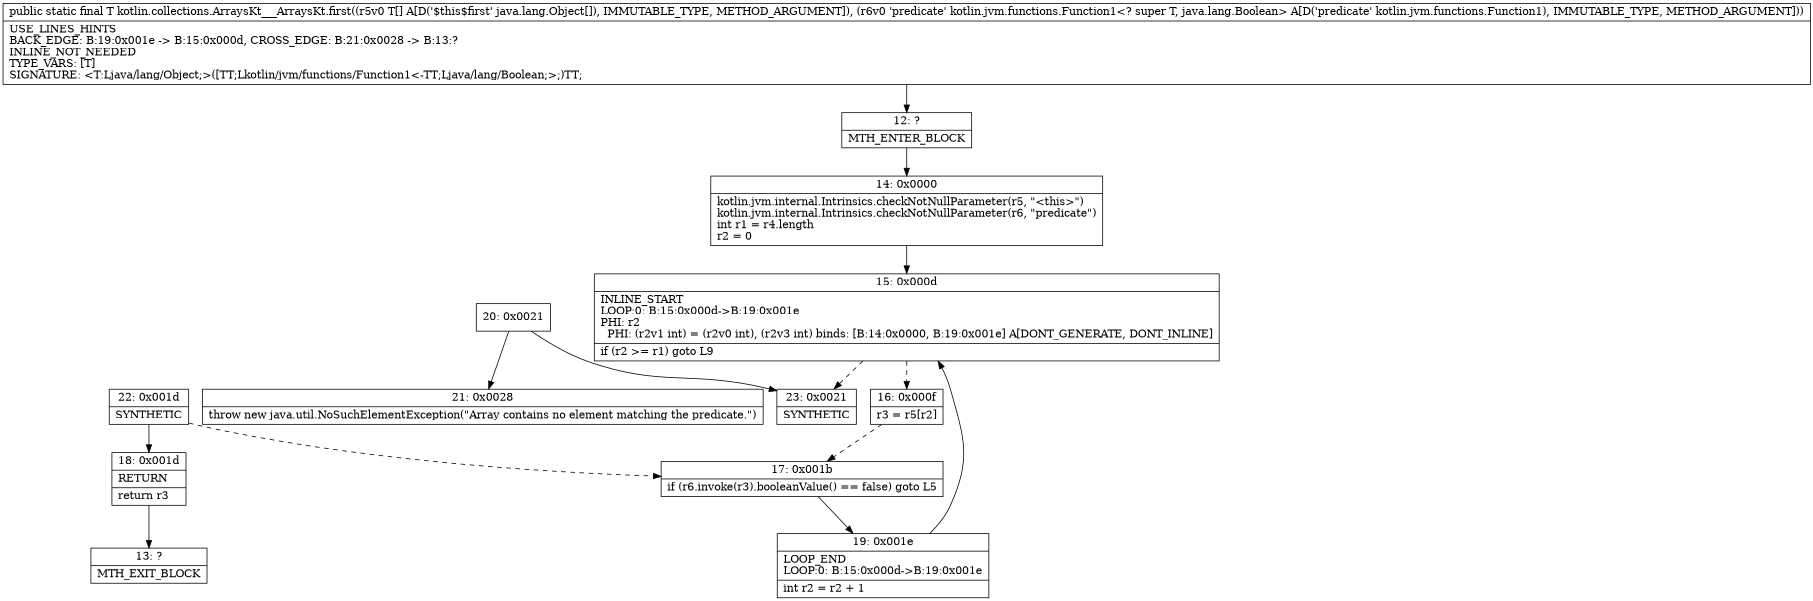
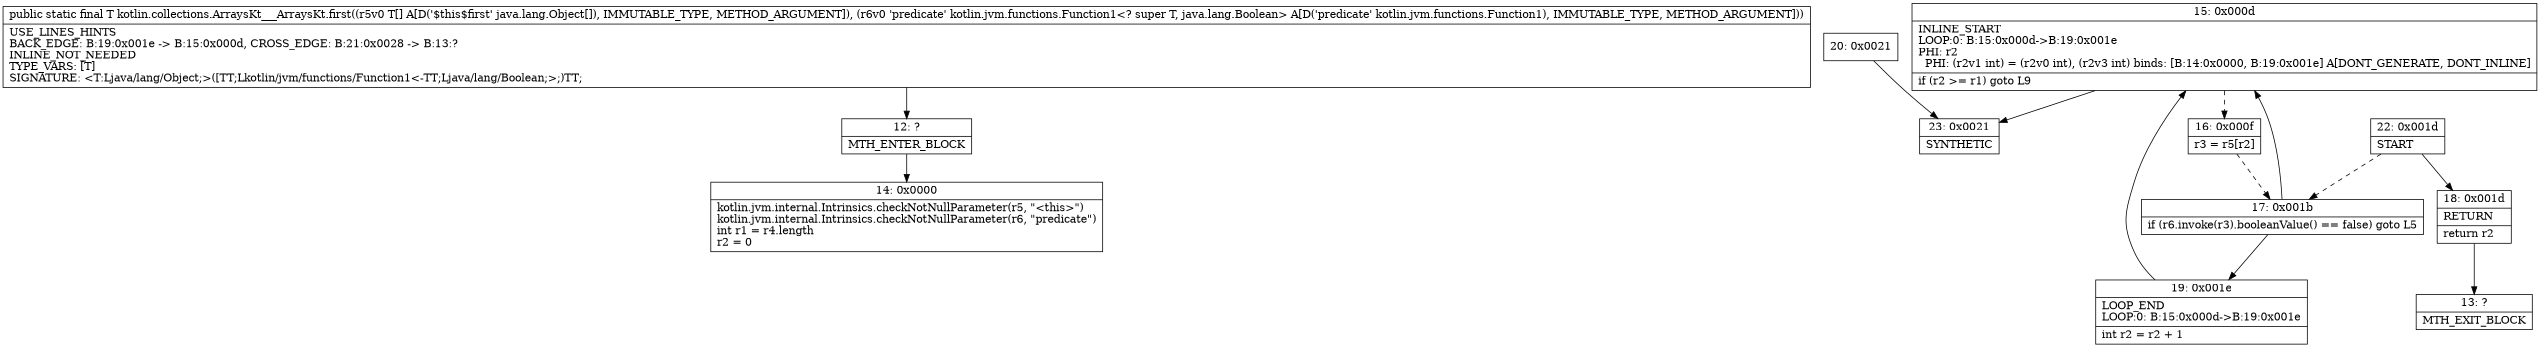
edge "14: 0x0000" -> "15: 0x000d": now "17: 0x001b" -> "15: 0x000d"
edge "15: 0x000d" -> "23: 0x0021": style dashed -> solid
node "21: 0x0028": removed
node "22: 0x001d": text "SYNTHETIC" -> "START"
node "18: 0x001d": text "return r3" -> "return r2"
